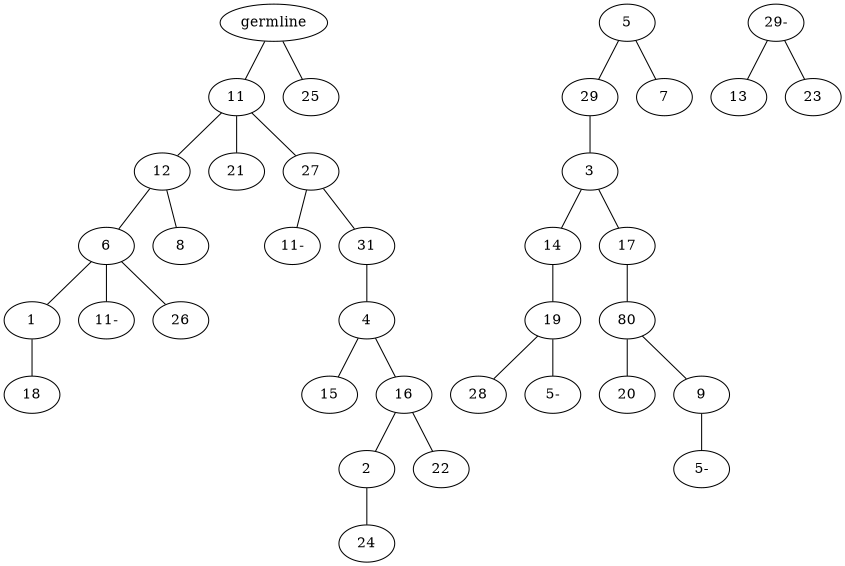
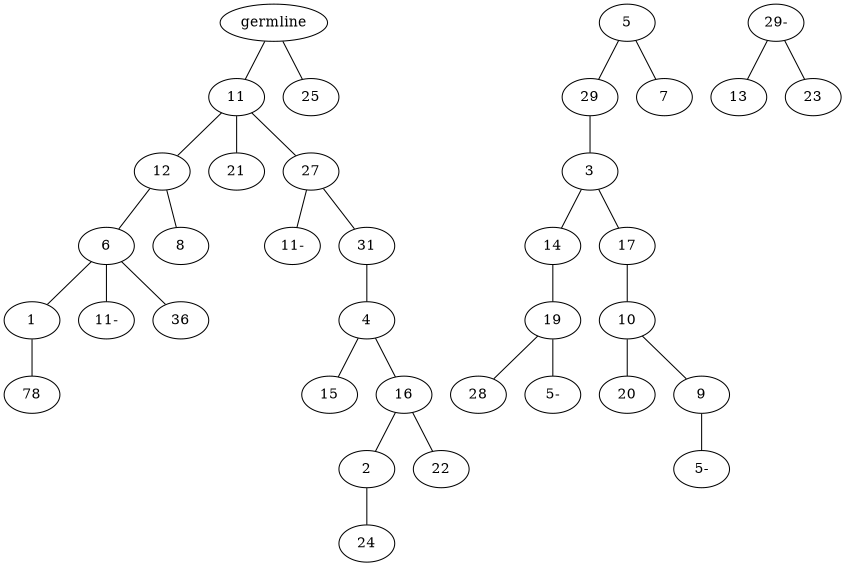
node "26": label "26" -> "36"
node "80": label "80" -> "10"
node "18": label "18" -> "78"
